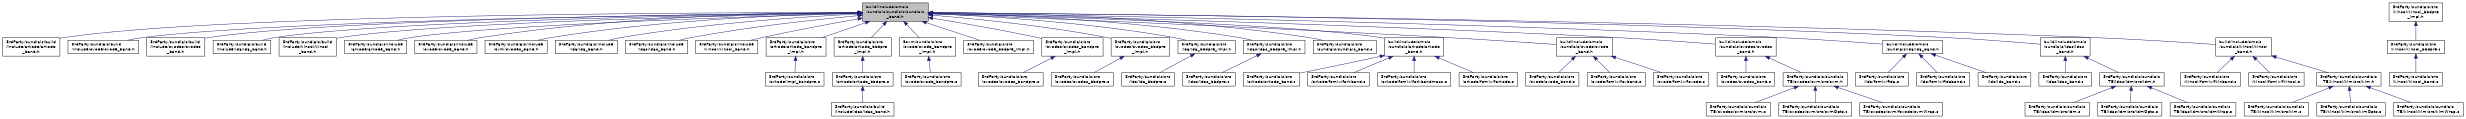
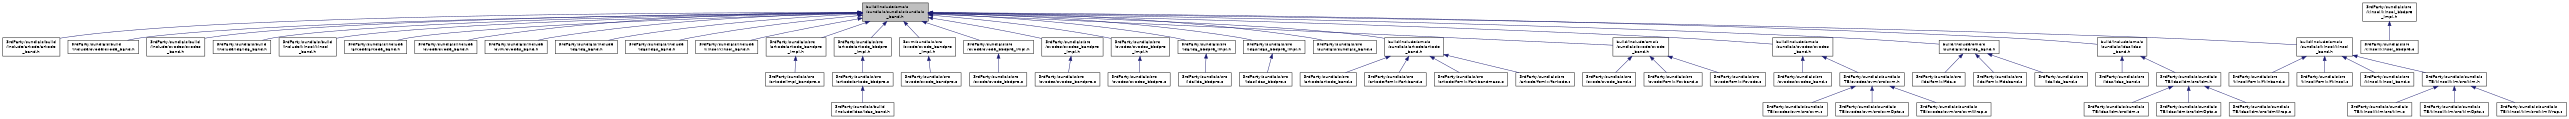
edge "3rdParty/sundials/src /kinsol/kinsol_band.c" -> "3rdParty/sundials/src /kinsol/kinsol_bbdpre.c": now "3rdParty/sundials/src /kinsol/kinsol_band.c" -> "build/include/omc/c /sundials/kinsol/kinsol _band.h"
node "3rdParty/sundials/src /cvode/cvode_bbdpre.c": added
node "3rdParty/sundials/sundials TB/cvodes/cvm/fcvode/cvmWrap.c": label "3rdParty/sundials/sundials TB/cvodes/cvm/fcvode/cvmWrap.c" -> "3rdParty/sundials/sundials TB/cvodes/cvm/src/cvmWrap.c"
